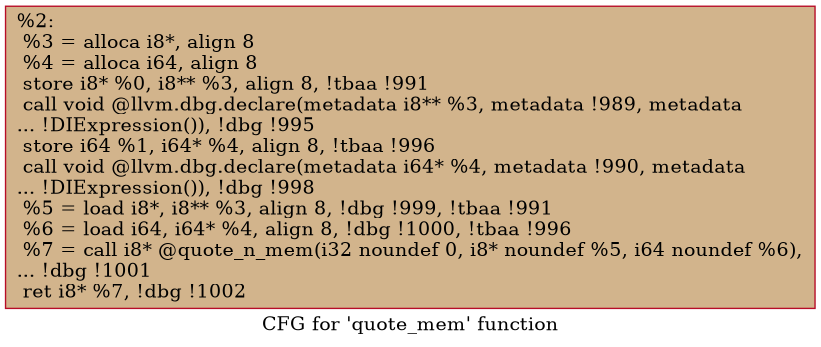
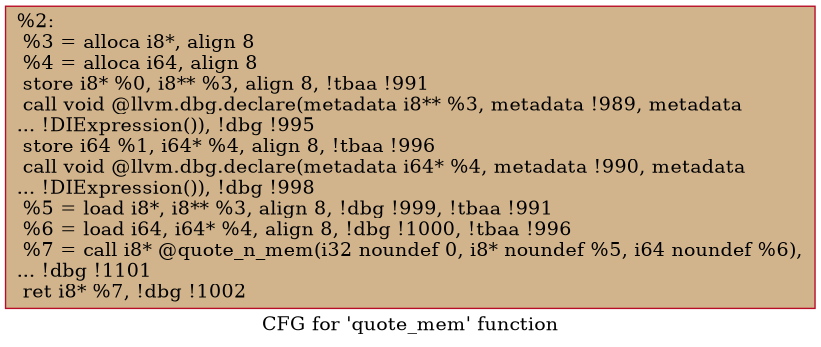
node "%2:": text "... !dbg !1001" -> "... !dbg !1101"
